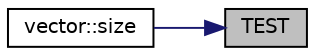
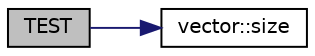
edge "vector::size" -> "TEST": reversed
